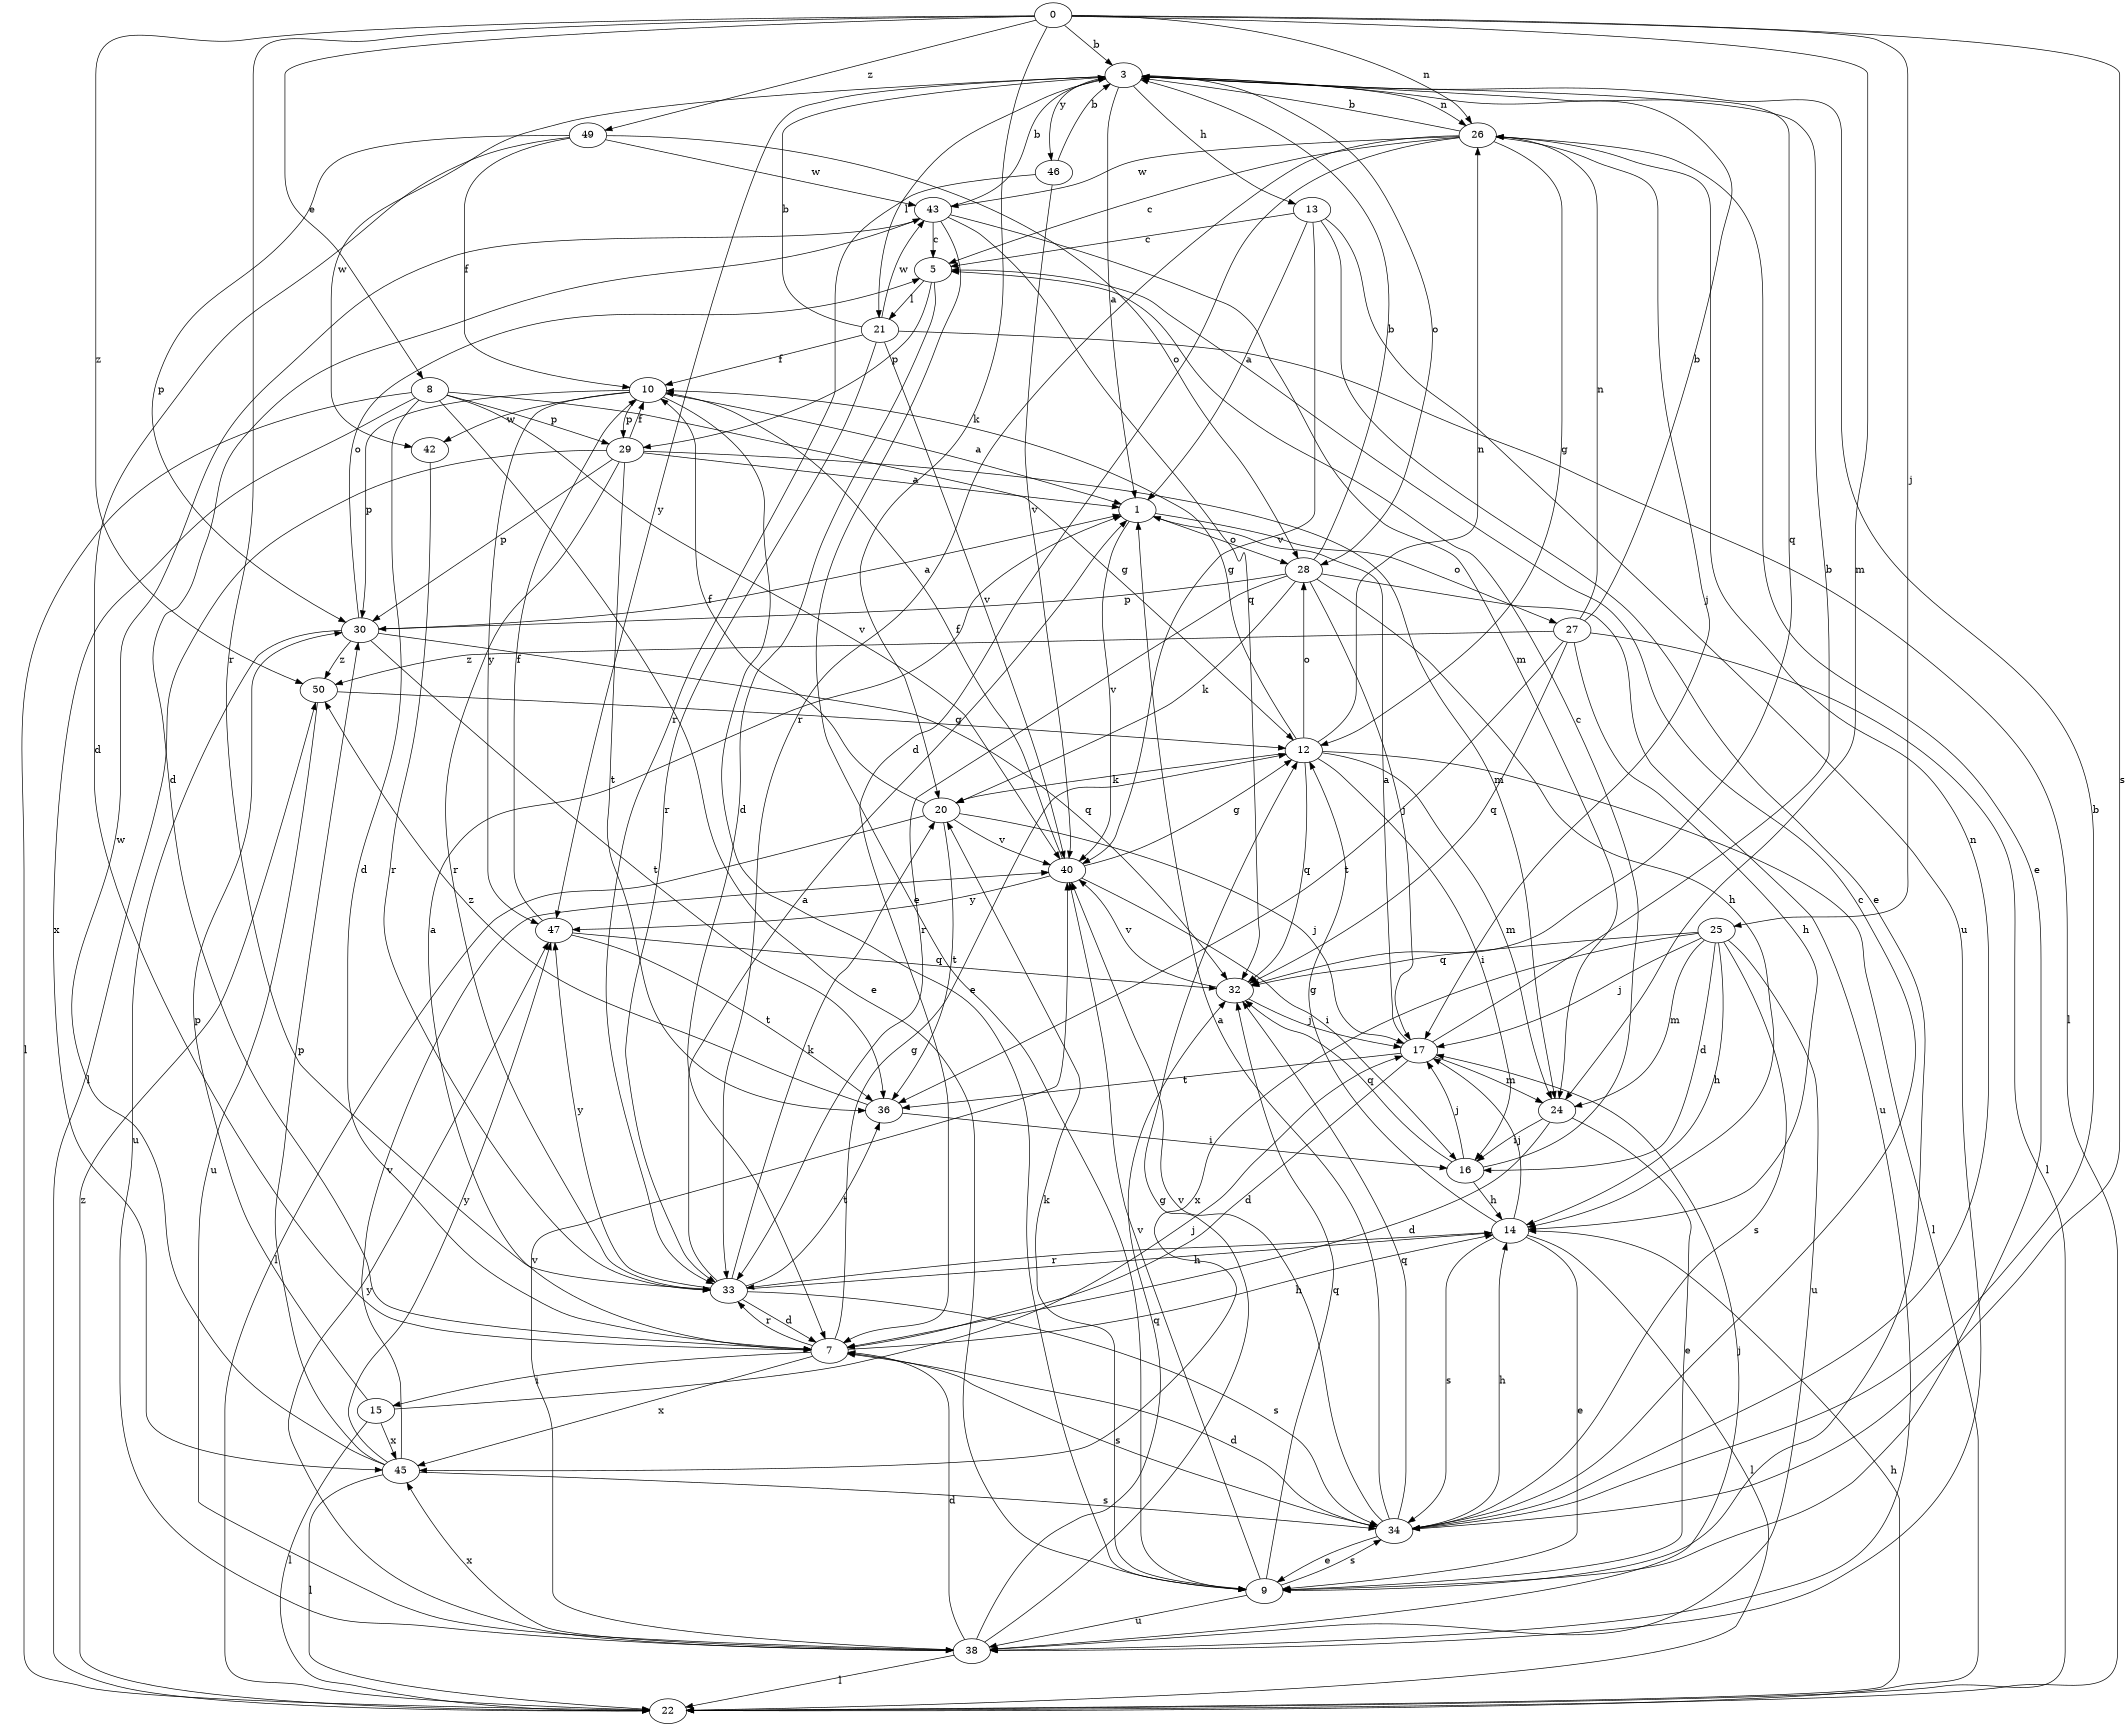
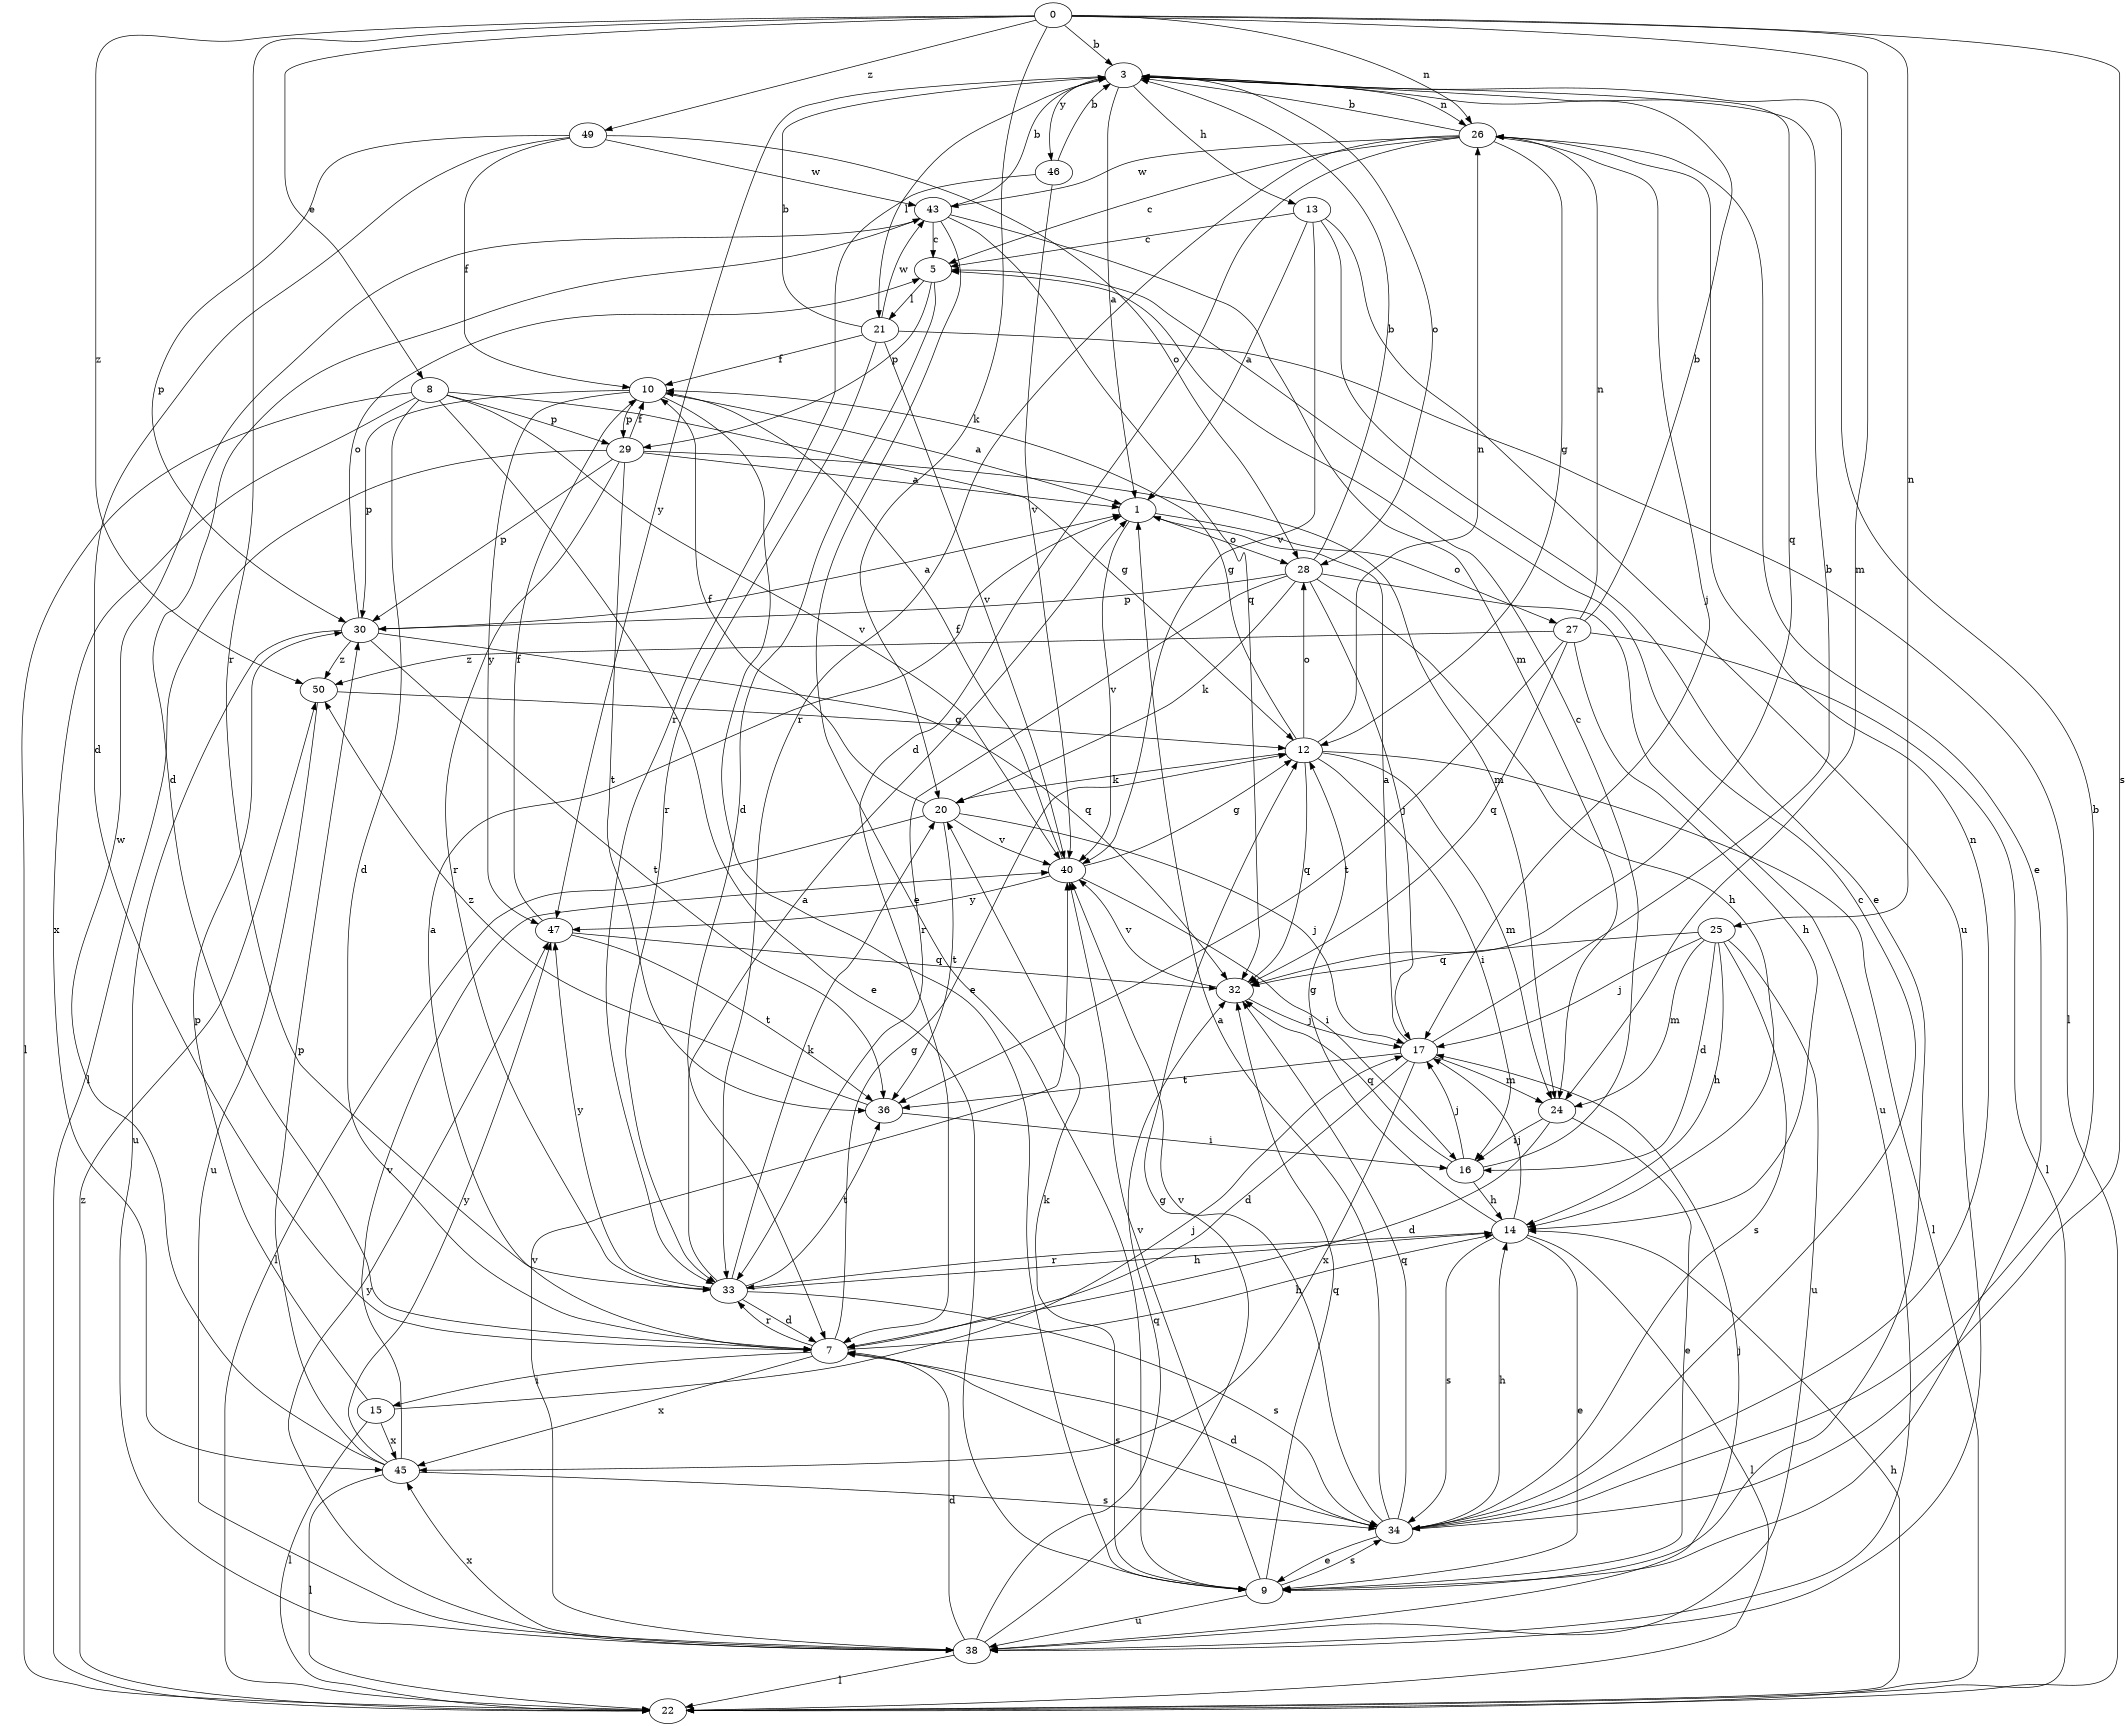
node "42": removed
edge "0" -> "25": label "j" -> "n"
edge "25" -> "45": now "17" -> "45"
